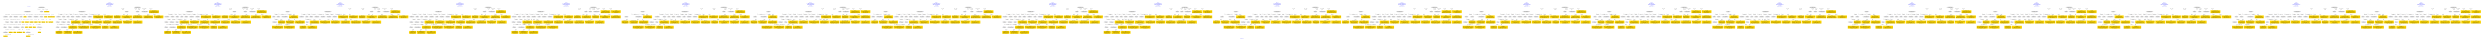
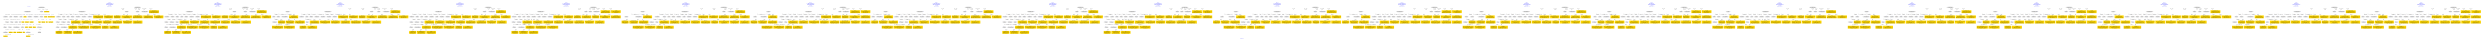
node "Category_URI": removed
node "Place Made": fillcolor gold -> lightgray
